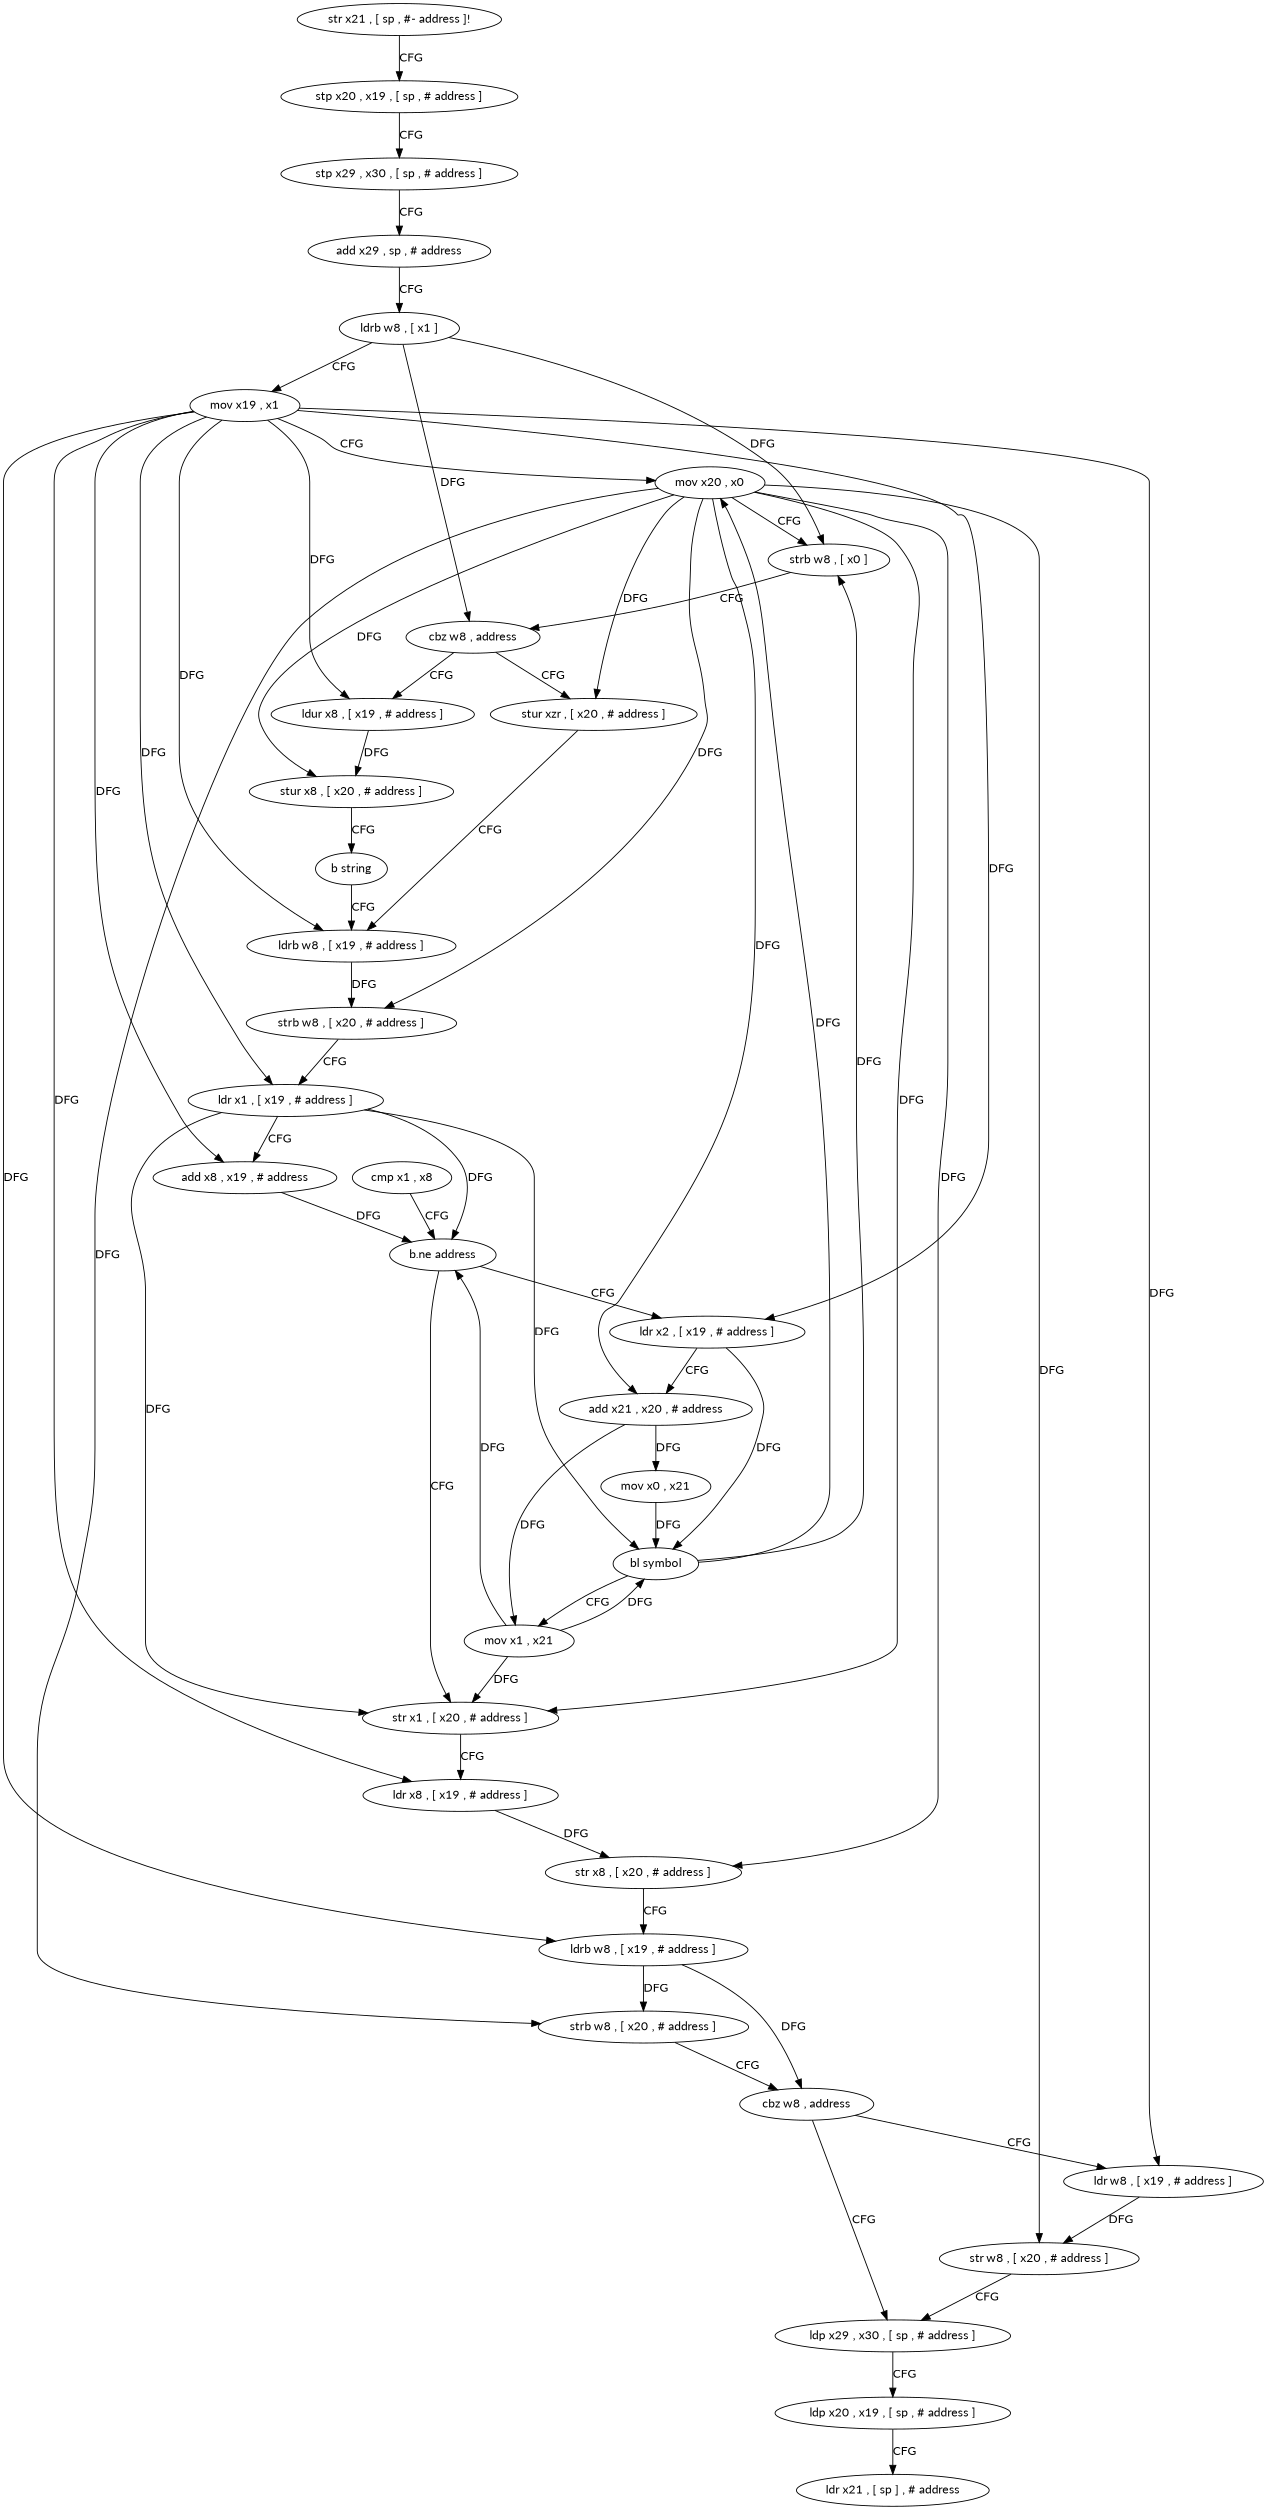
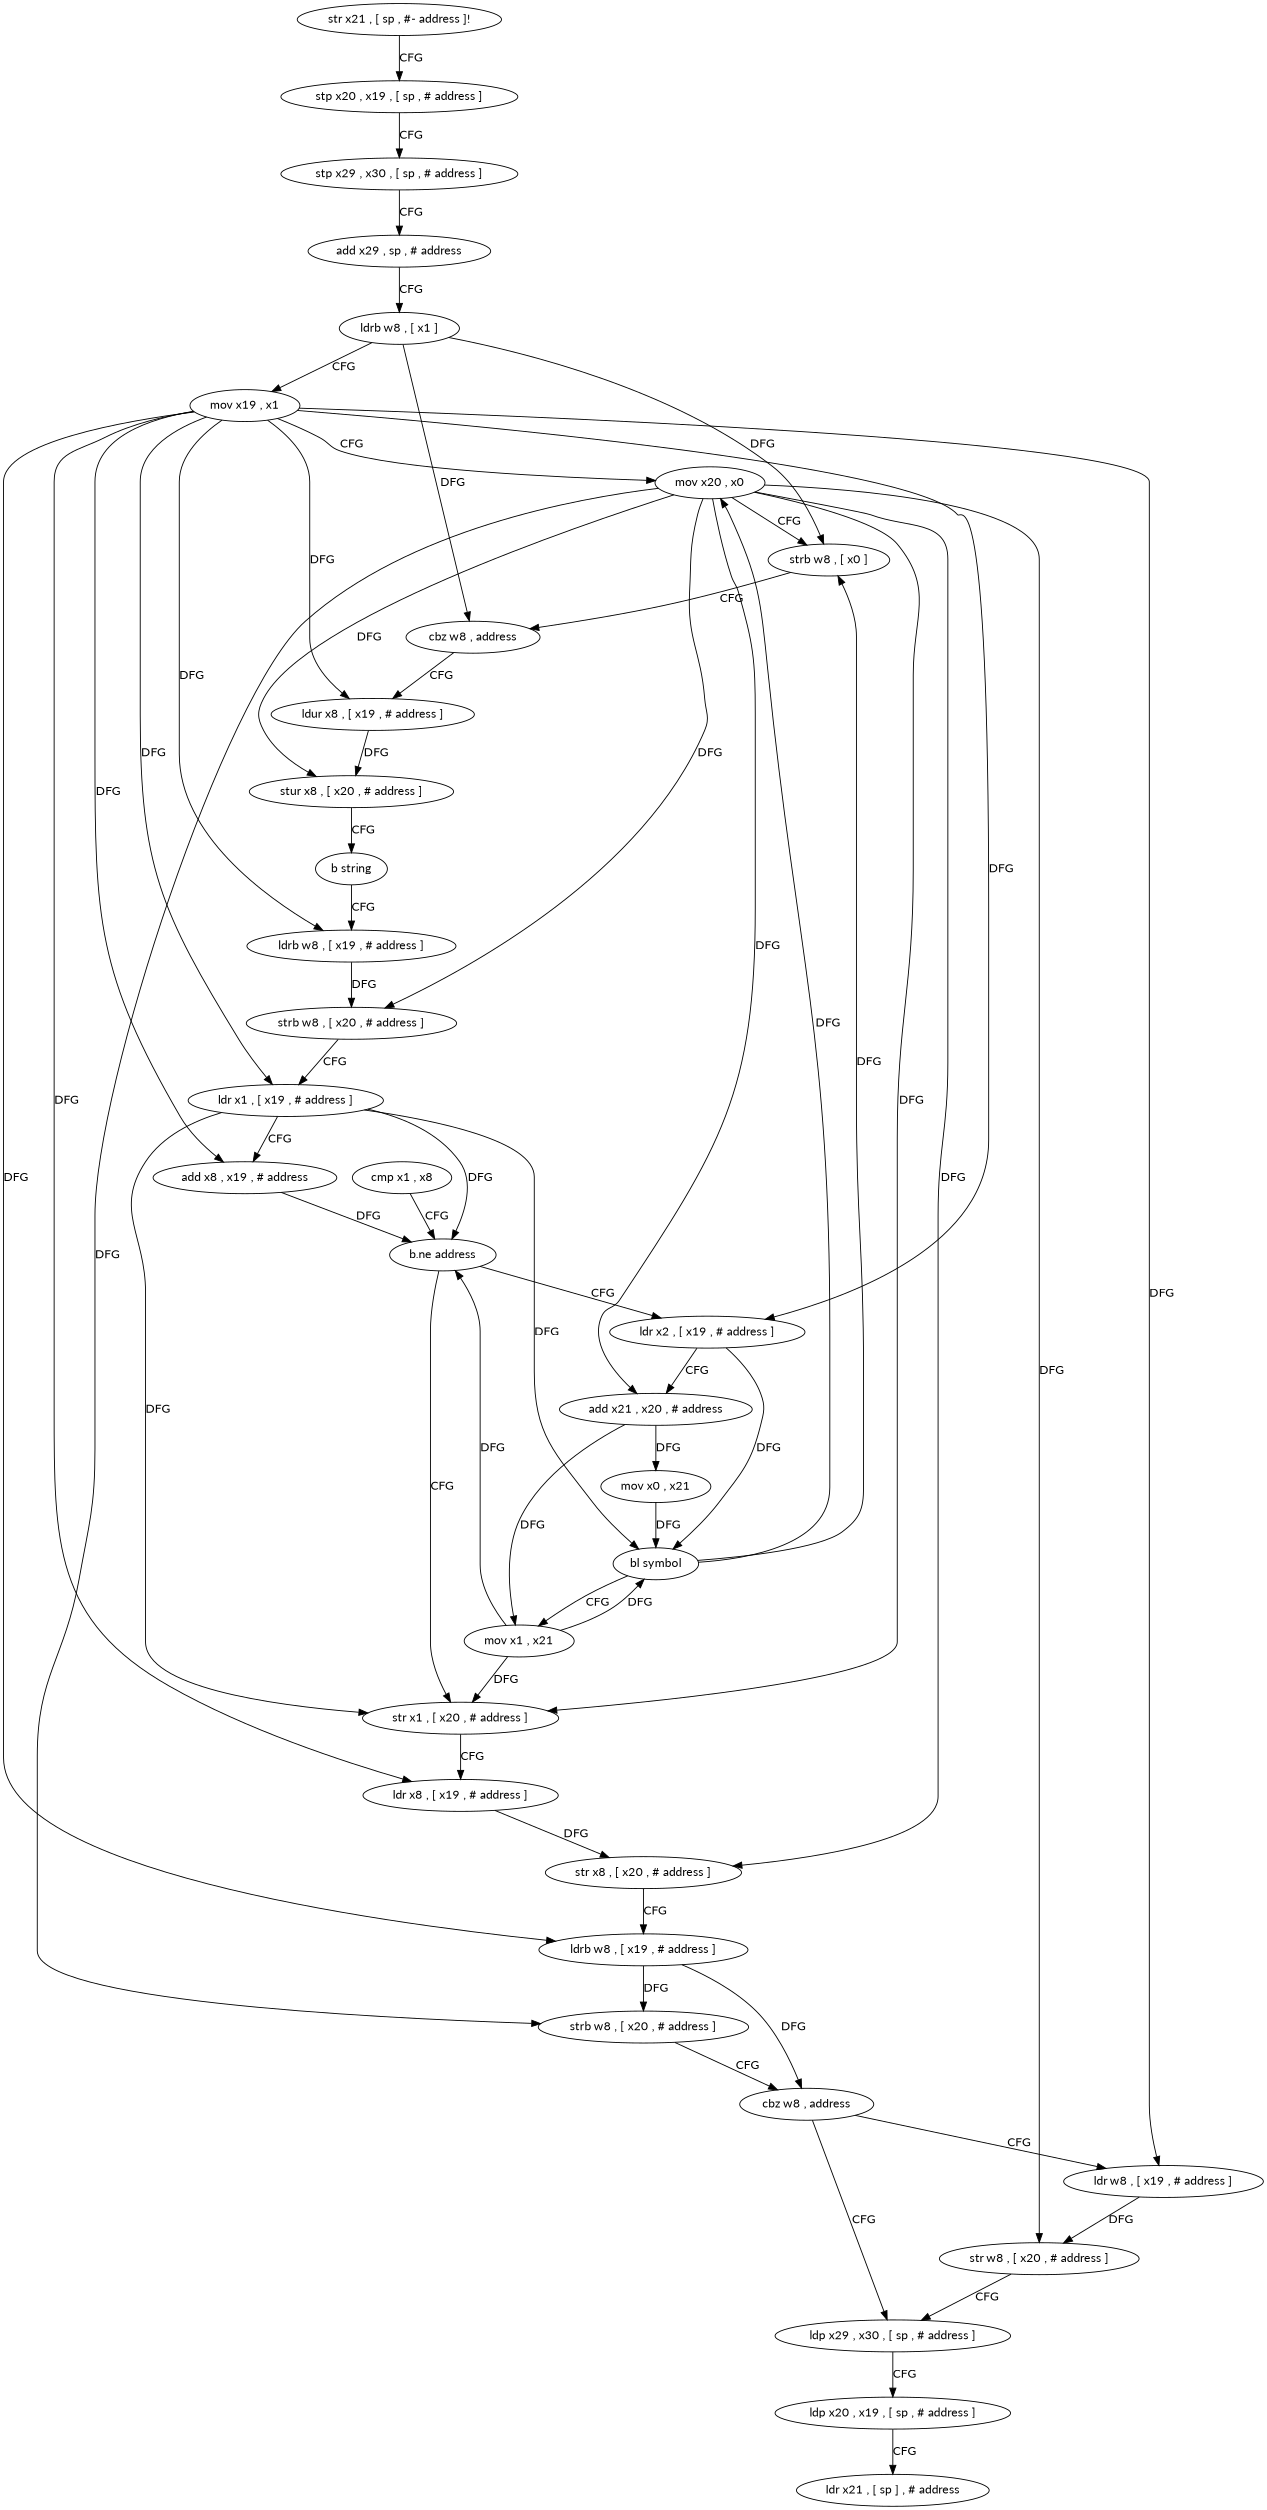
node "stur xzr , [ x20 , # address ]": removed
